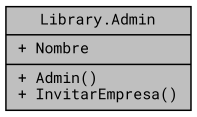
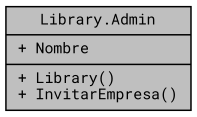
node "Library.Admin": text "+ Admin()" -> "+ Library()"
